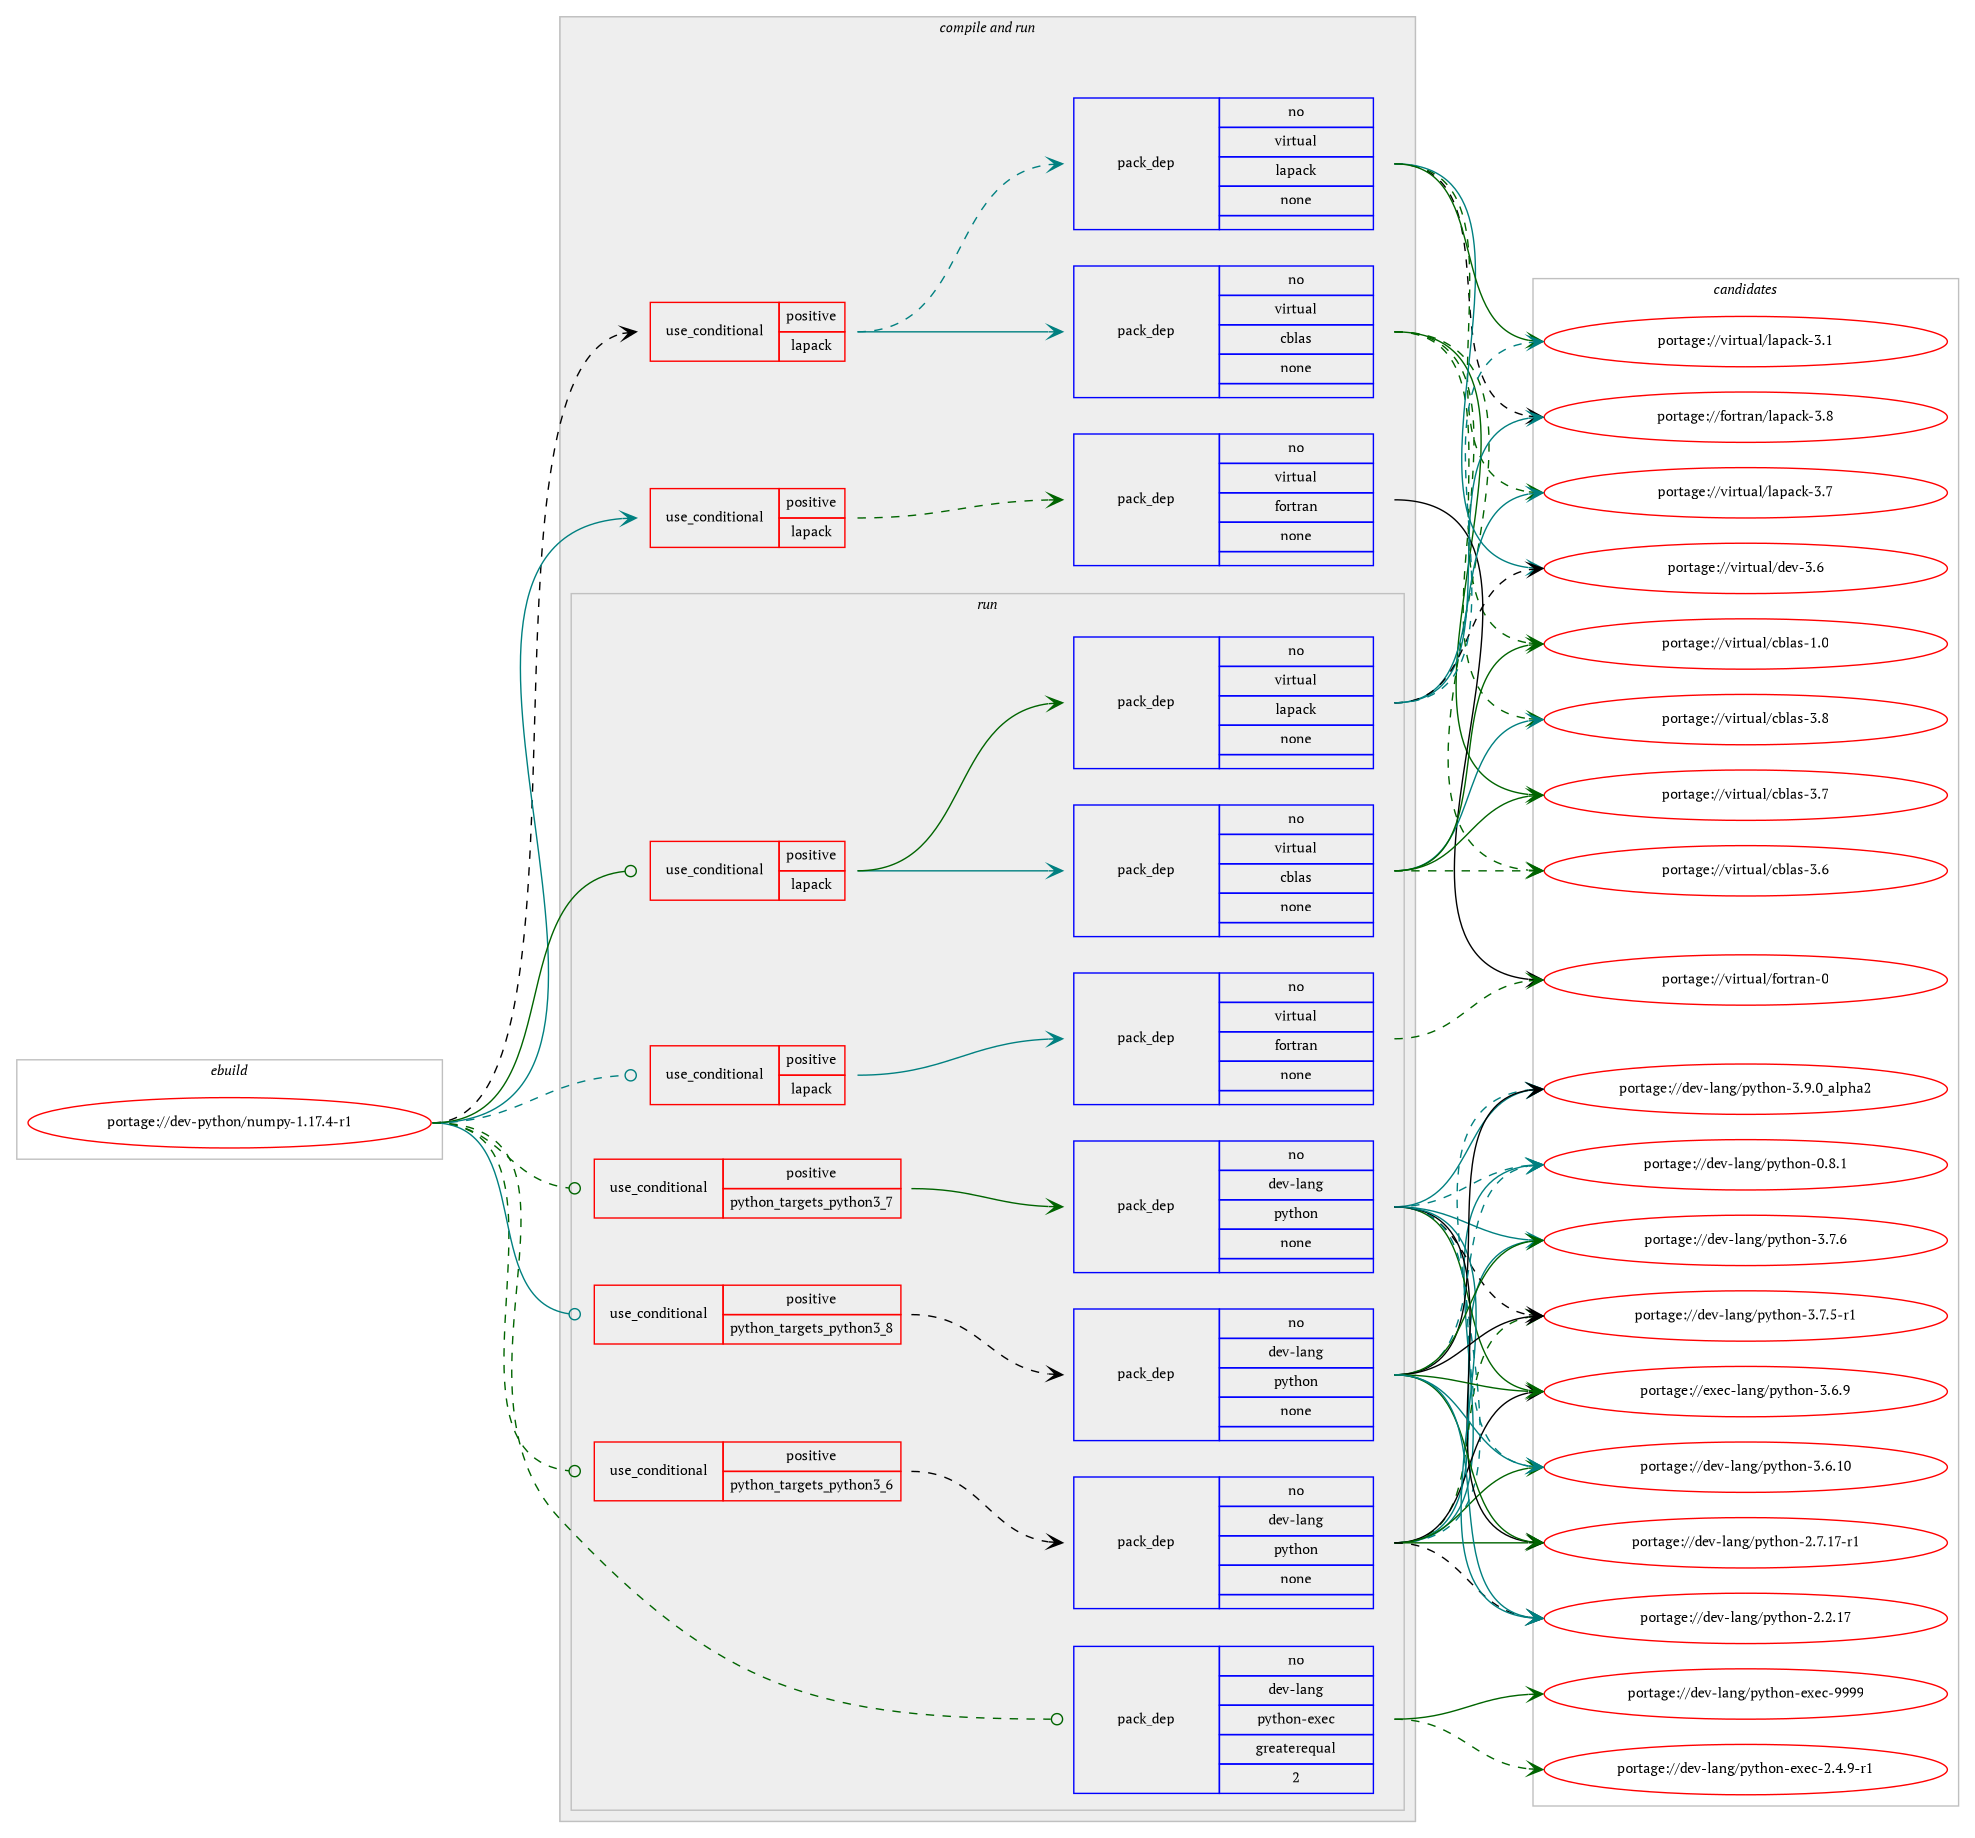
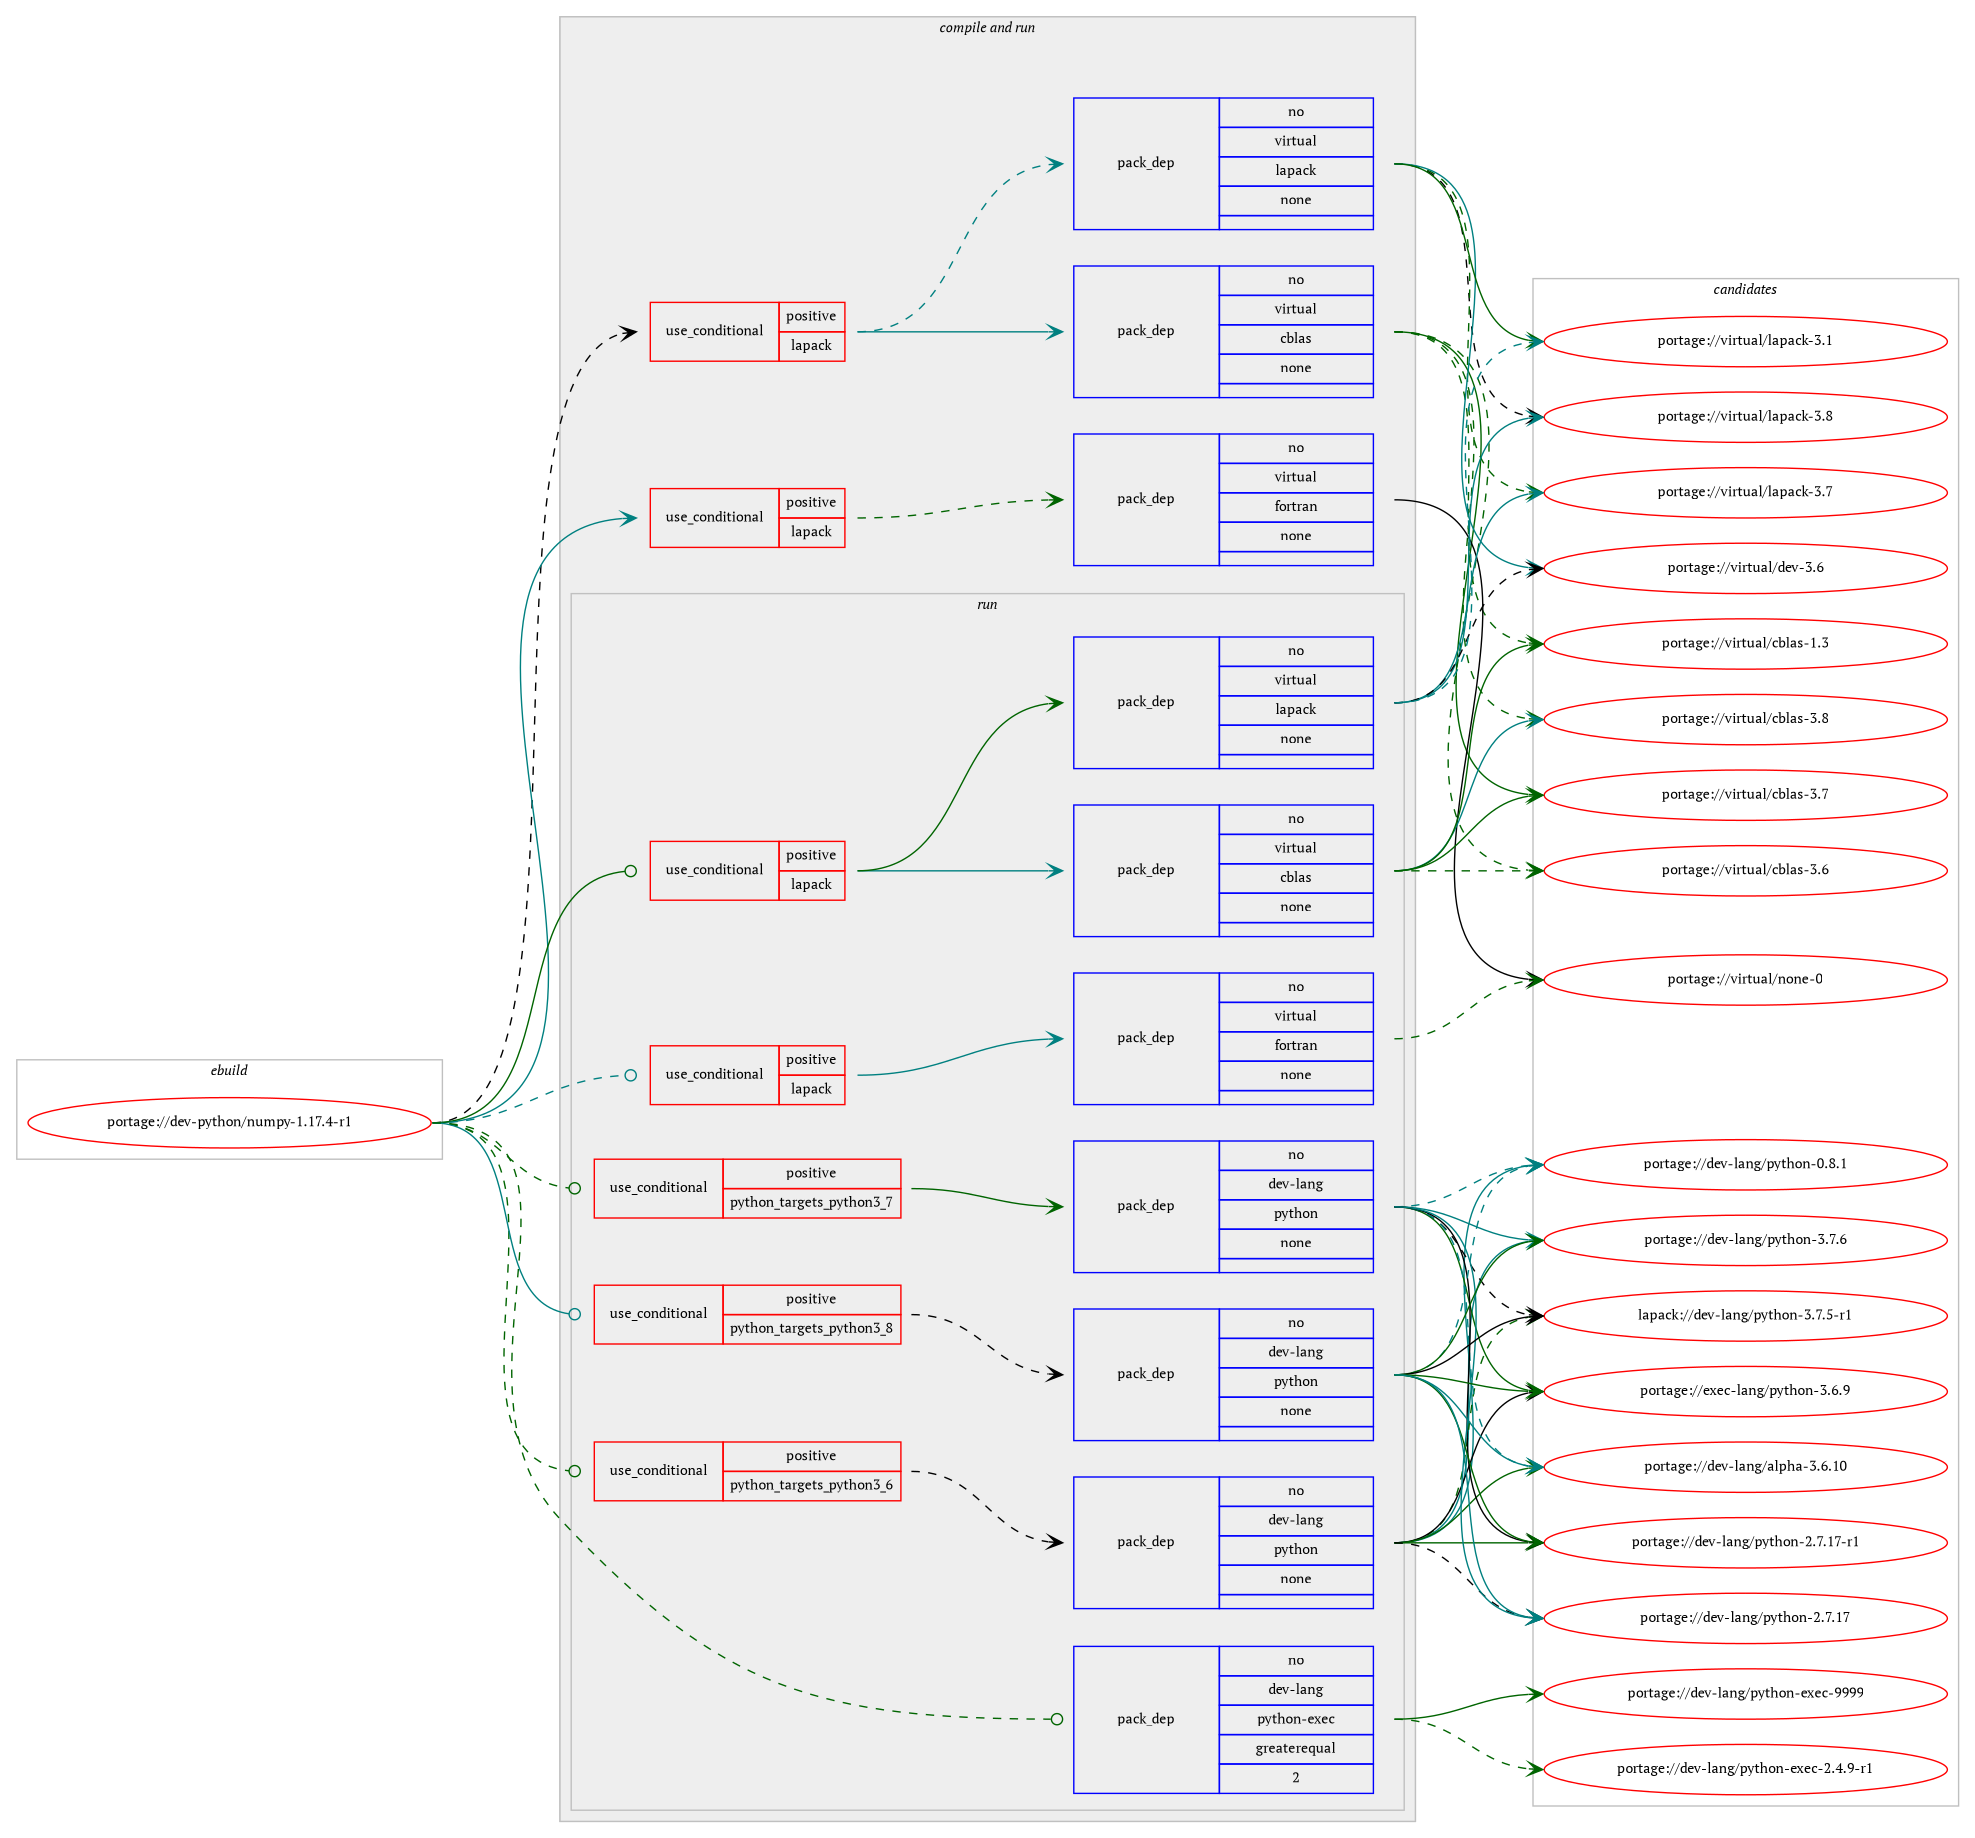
node "portage://fortran/lapack-3.8": label "portage://fortran/lapack-3.8" -> "portage://virtual/lapack-3.8"
node "portage://virtual/cblas-1.0": label "portage://virtual/cblas-1.0" -> "portage://virtual/cblas-1.3"
node "portage://virtual/fortran-0": label "portage://virtual/fortran-0" -> "portage://virtual/none-0"
node "portage://dev-lang/python-3.9.0_alpha2": removed
node "portage://dev-lang/python-3.7.5-r1": label "portage://dev-lang/python-3.7.5-r1" -> "lapack://dev-lang/python-3.7.5-r1"
node "portage://dev-lang/python-3.6.10": label "portage://dev-lang/python-3.6.10" -> "portage://dev-lang/alpha-3.6.10"
node "portage://dev-lang/python-2.2.17": label "portage://dev-lang/python-2.2.17" -> "portage://dev-lang/python-2.7.17"
